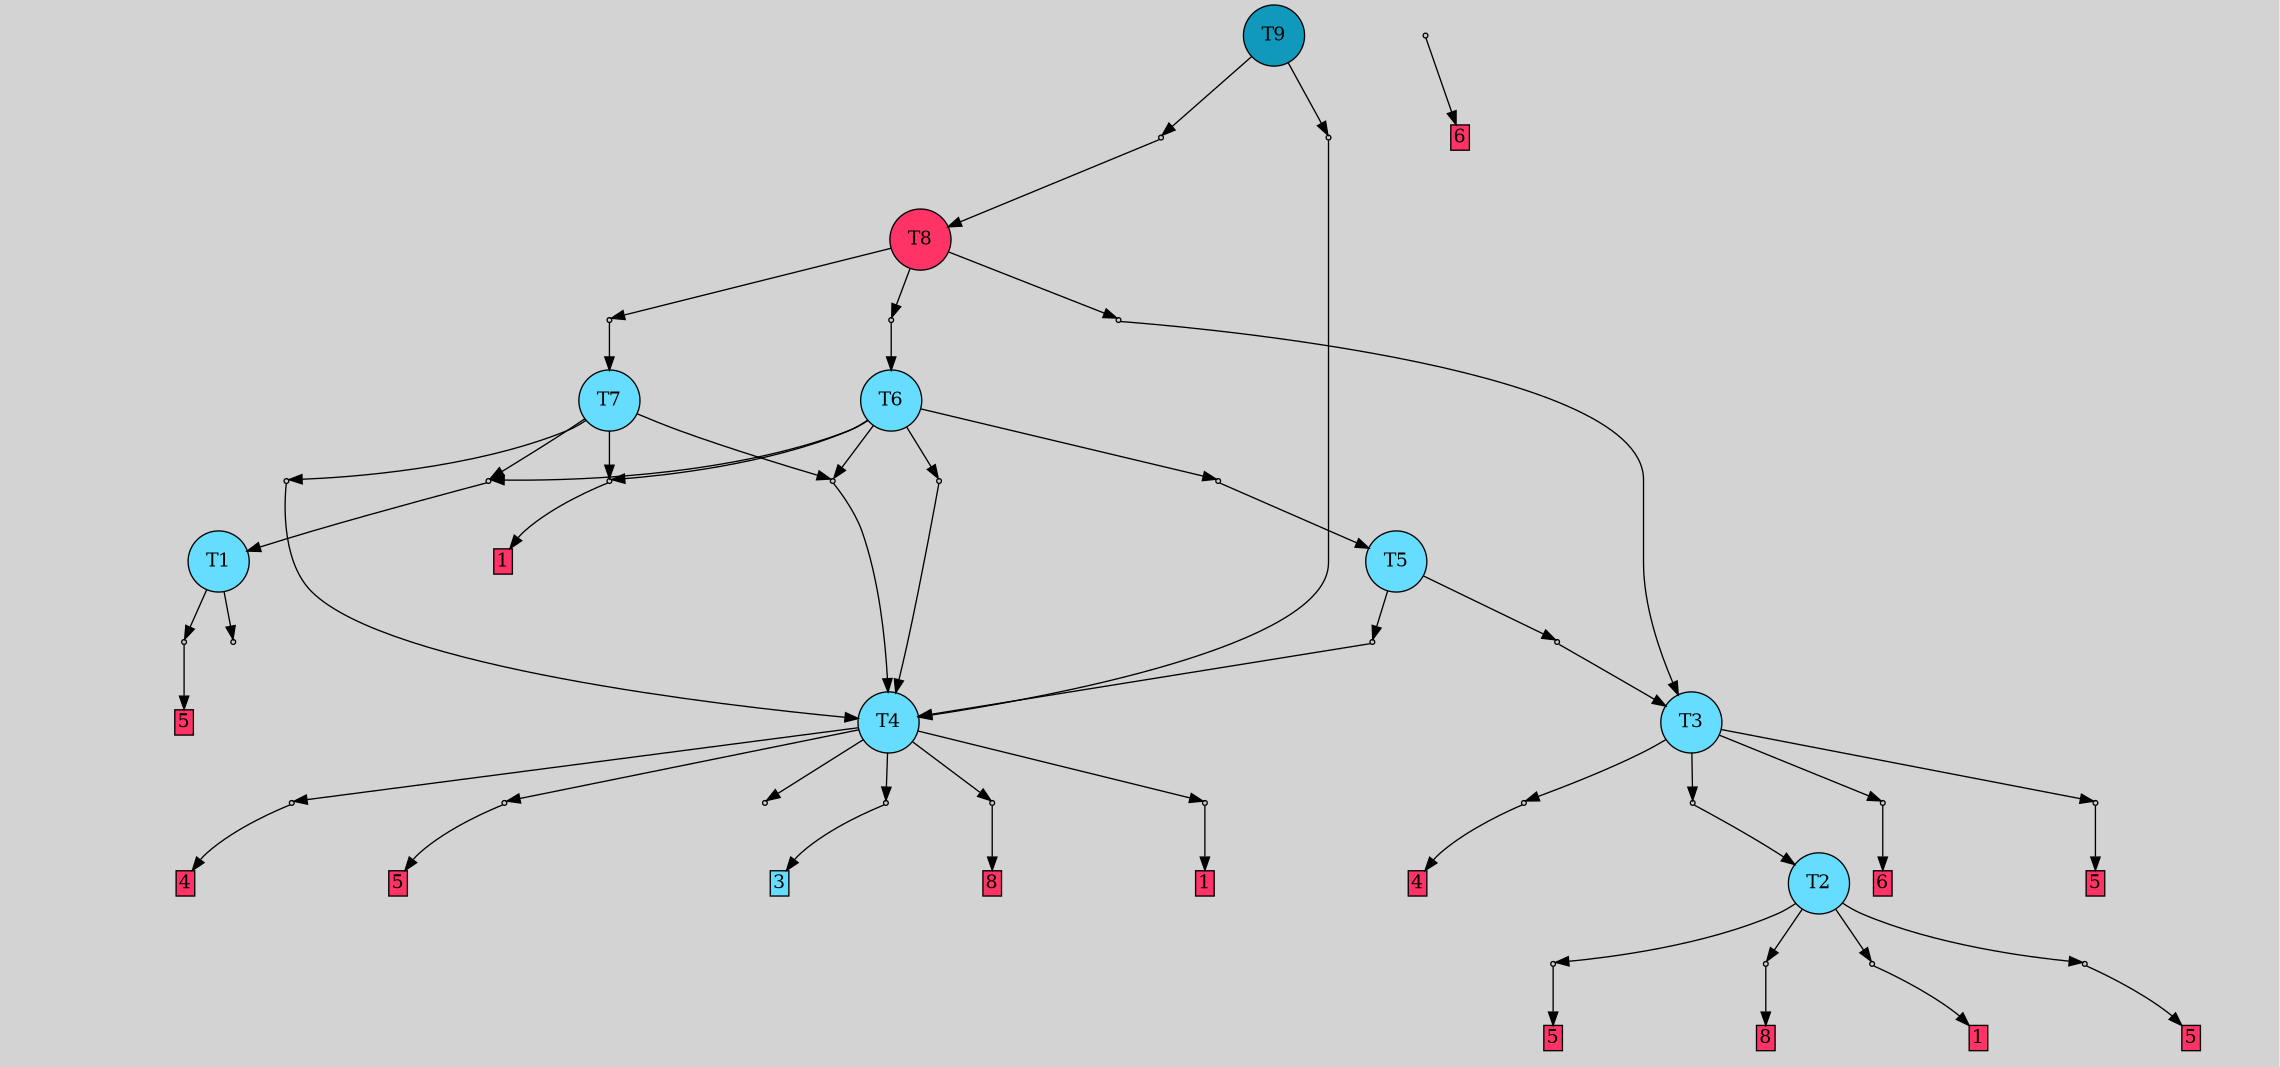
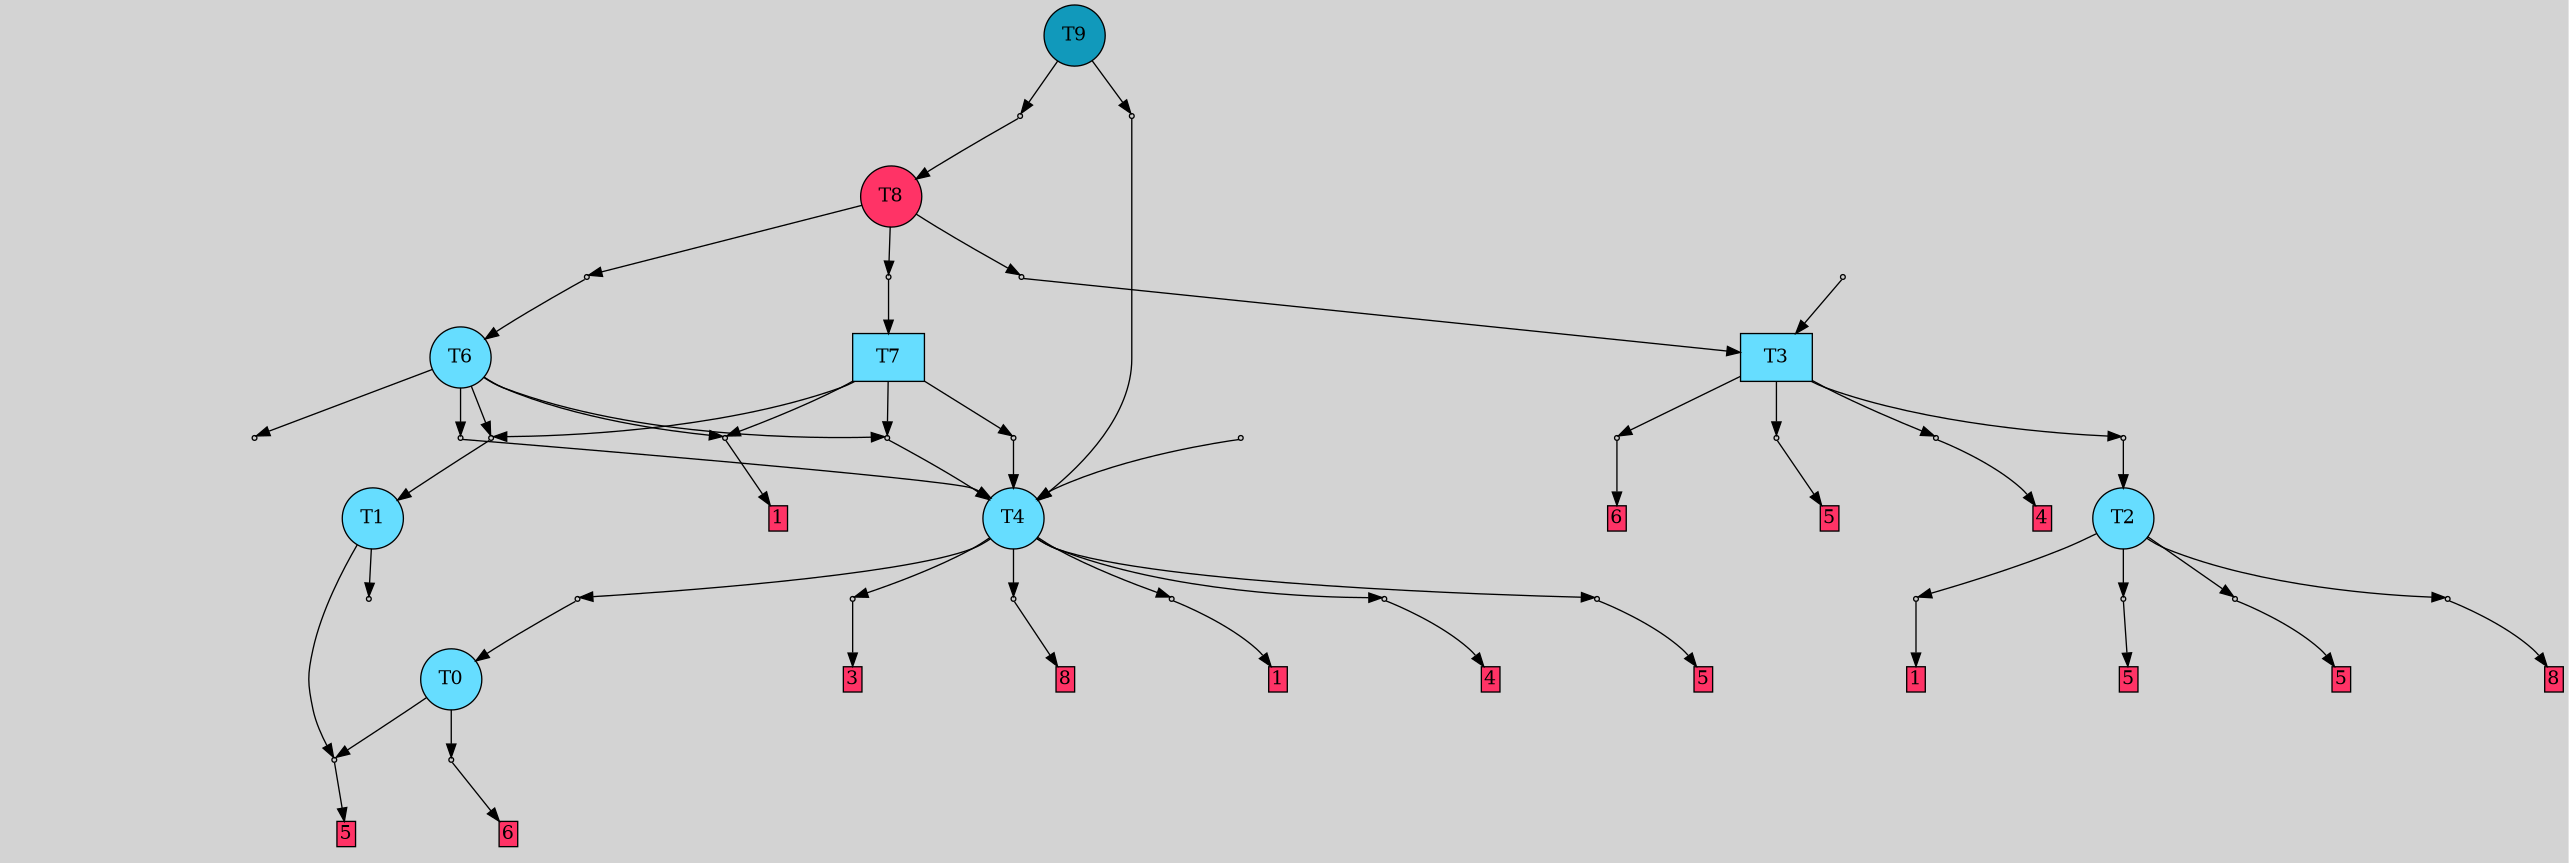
node "T7": shape circle -> box
node "T5": removed
node "T0": added
node "T3": shape circle -> box
node "3": fillcolor #66ddff -> #ff3366
